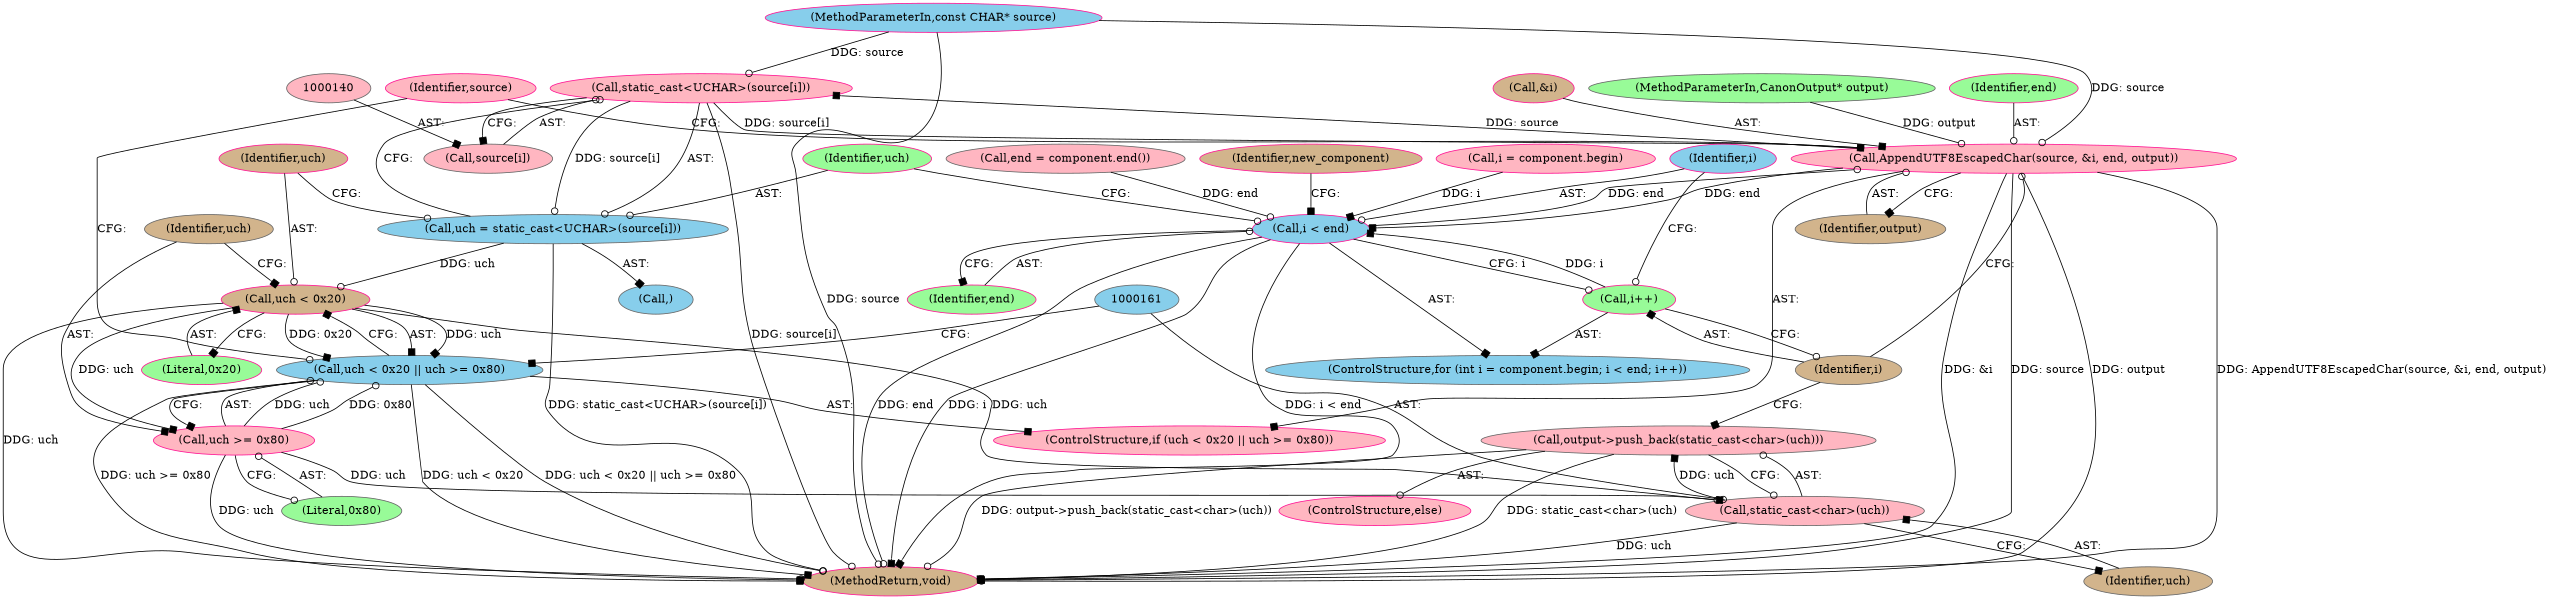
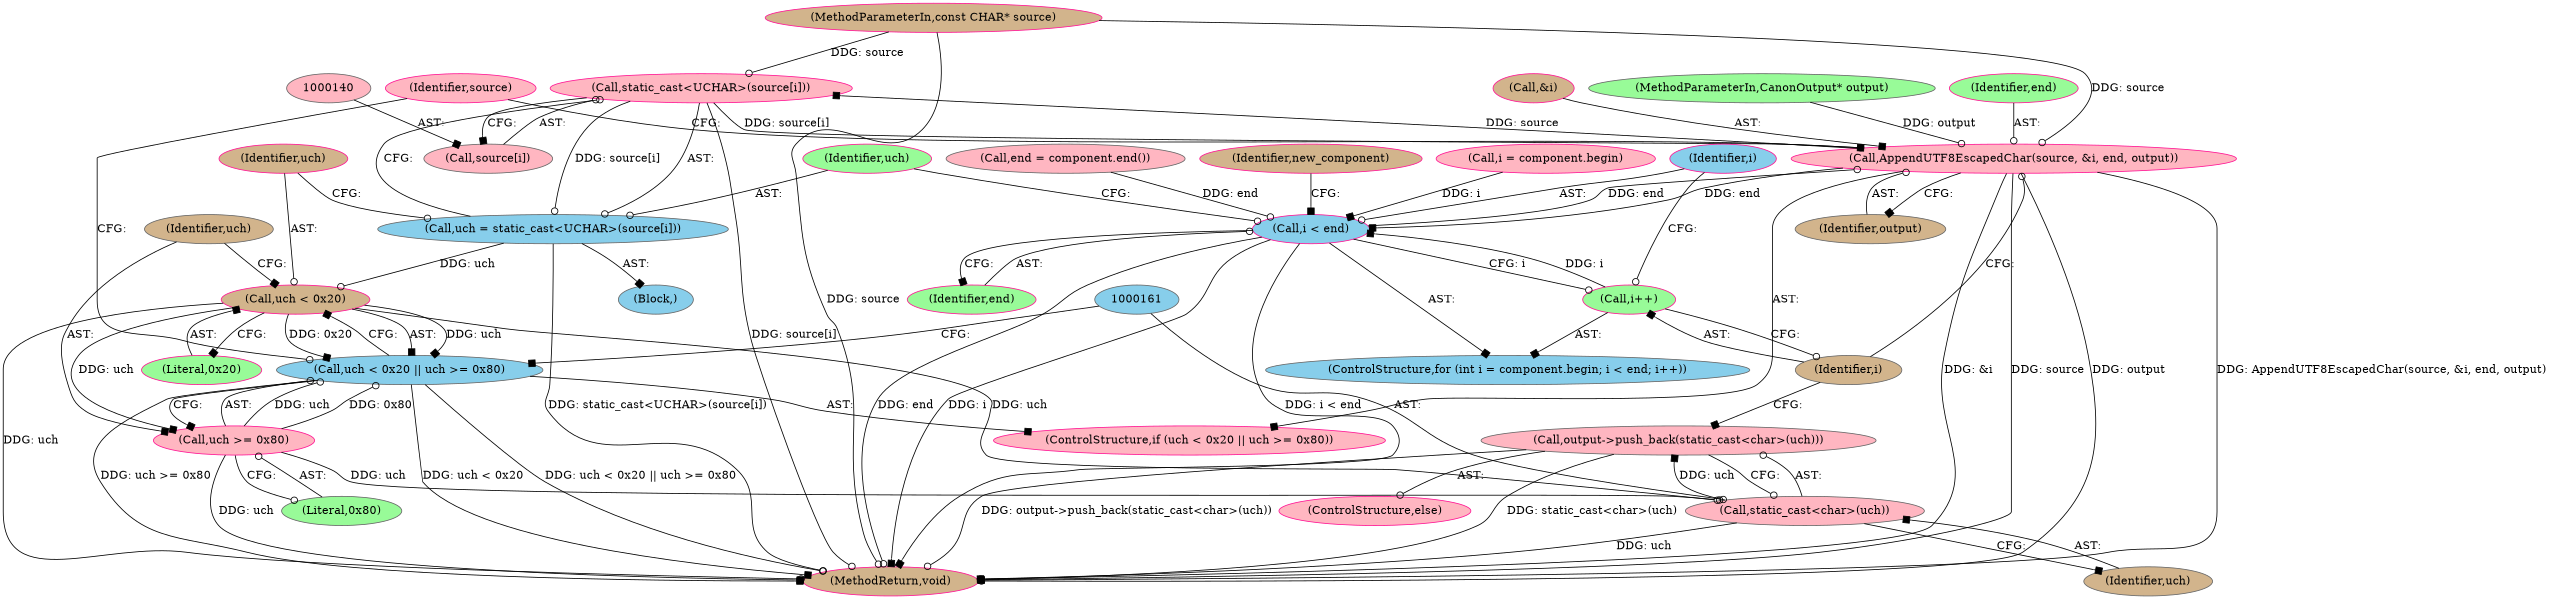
node "(MethodParameterIn,const CHAR* source)": fillcolor skyblue -> tan
node "(Call,)": label "(Call,)" -> "(Block,)"
edge "(Call,uch >= 0x80)" -> "(Call,static_cast<char>(uch))": arrowhead box -> odot
